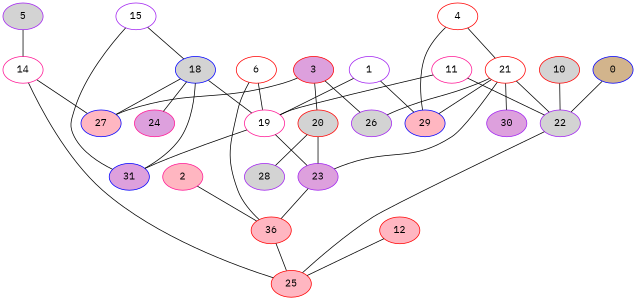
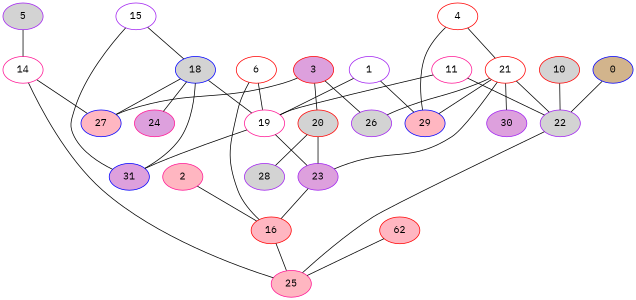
node "36": label "36" -> "16"
node "12": label "12" -> "62"
node "25": color red -> deeppink
